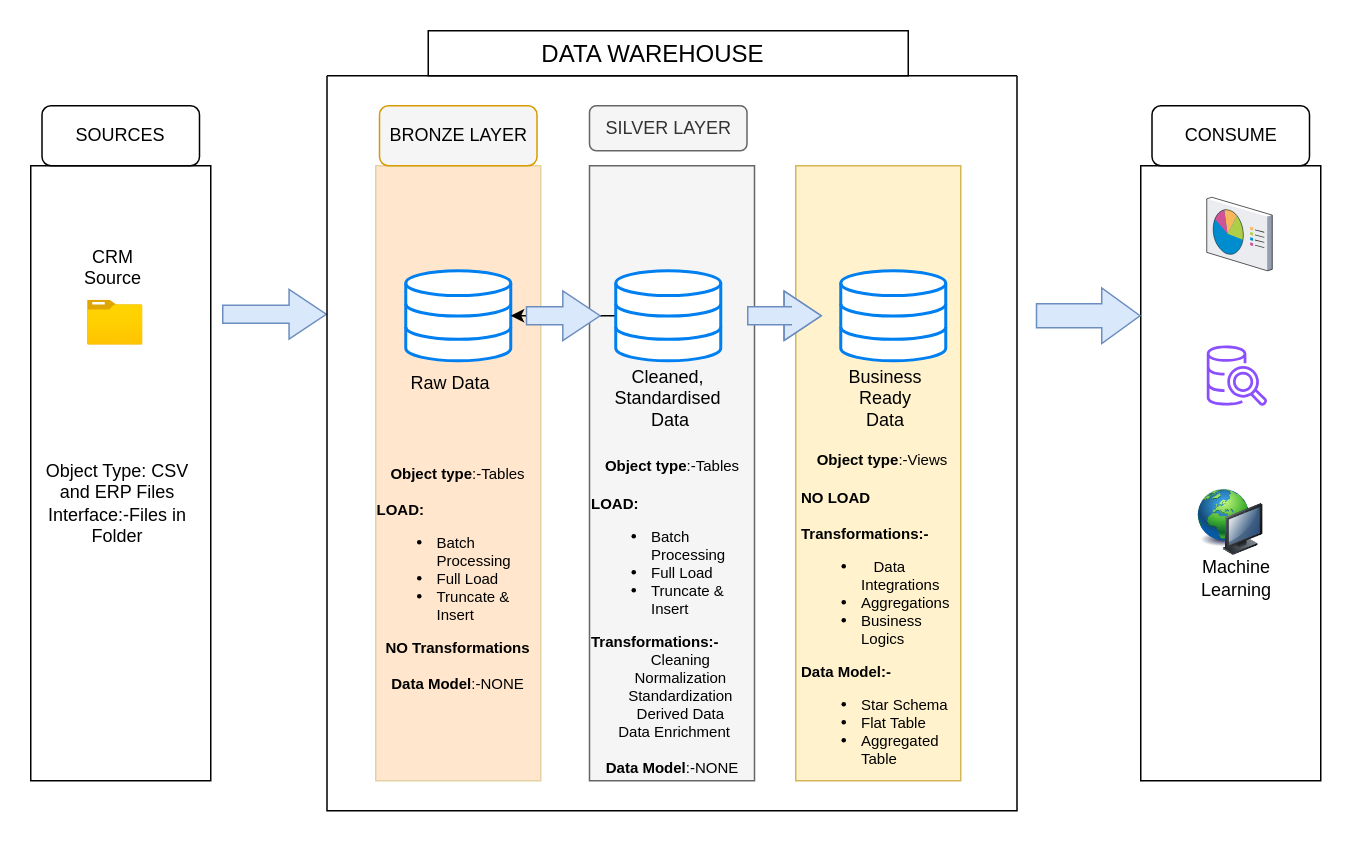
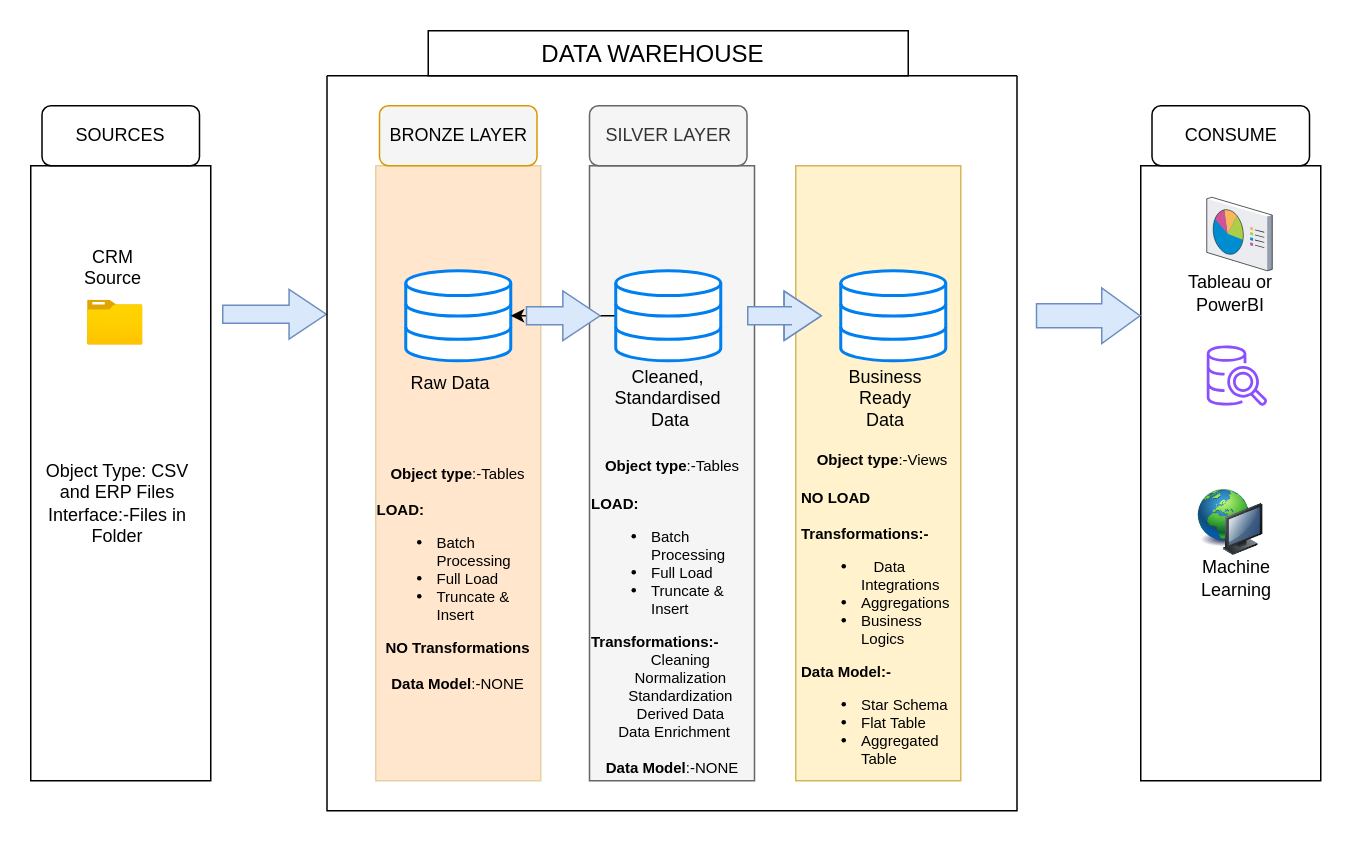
node "SILVER LAYER": size 158x45 -> 158x60
node "Tableau or PowerBI": added
